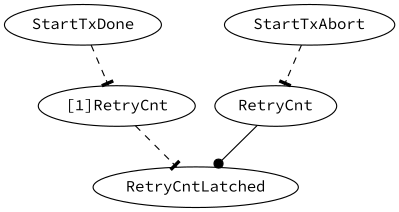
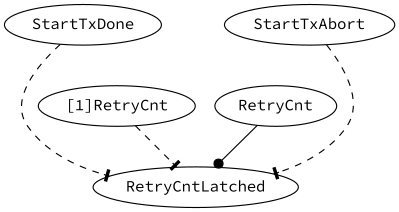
edge "StartTxDone" -> "[1]RetryCnt": now "StartTxDone" -> "RetryCntLatched"
edge "StartTxAbort" -> "RetryCnt": now "StartTxAbort" -> "RetryCntLatched"
